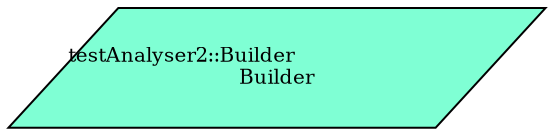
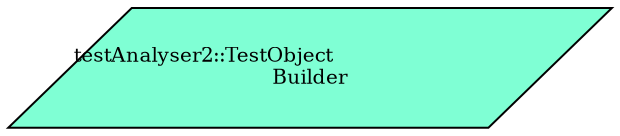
node "testAnalyser2::Builder Builder": label "testAnalyser2::Builder Builder" -> "testAnalyser2::TestObject Builder"
